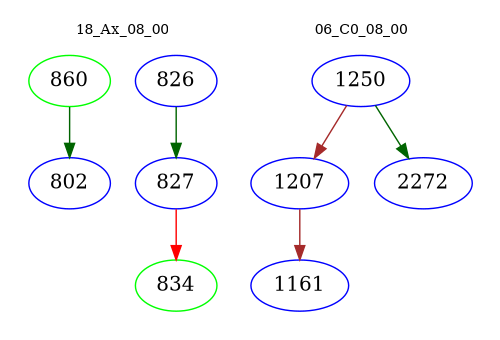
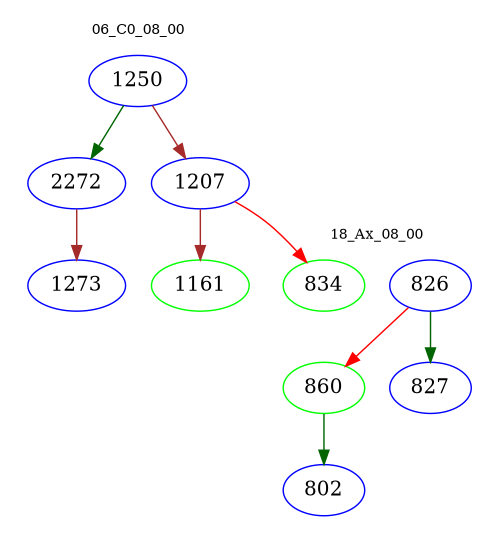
edge "827" -> "834": now "1207" -> "834"
node "1273": added
node "1161": color blue -> green
edge "826" -> "860": added
